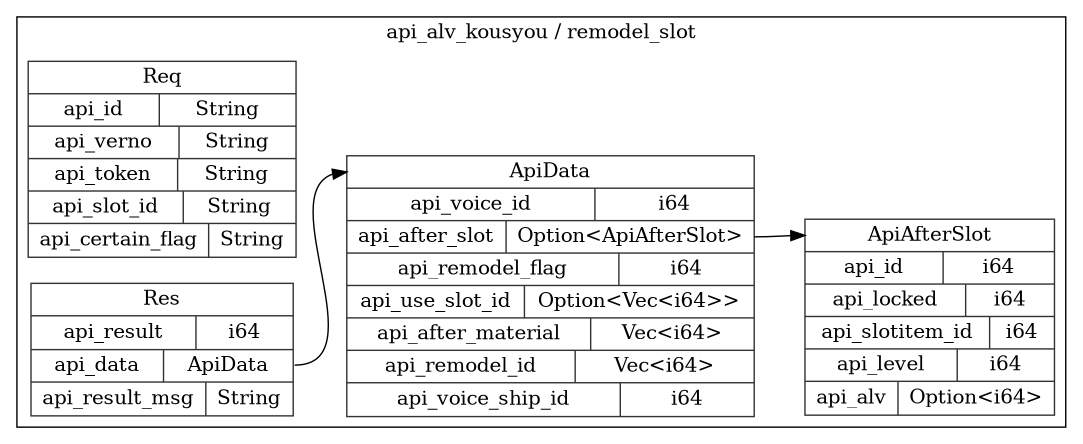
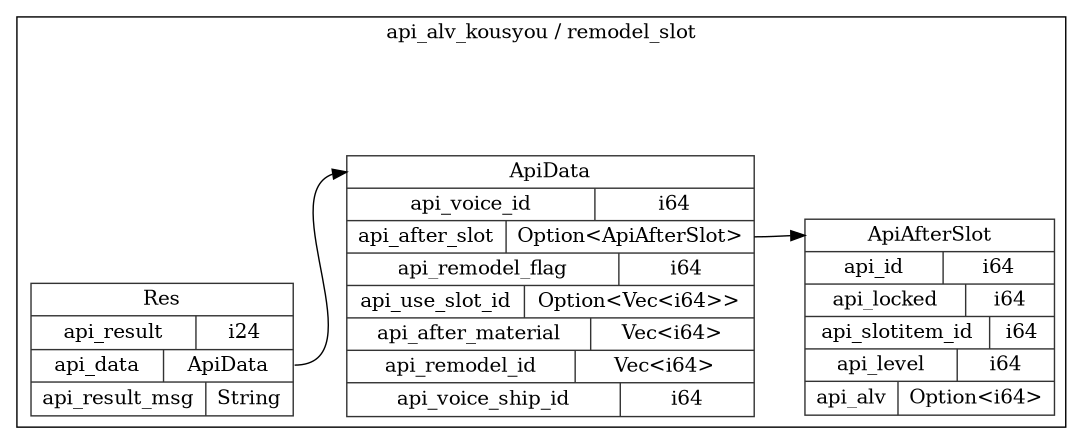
node "Req": removed
node "Res": text "i64" -> "i24"
